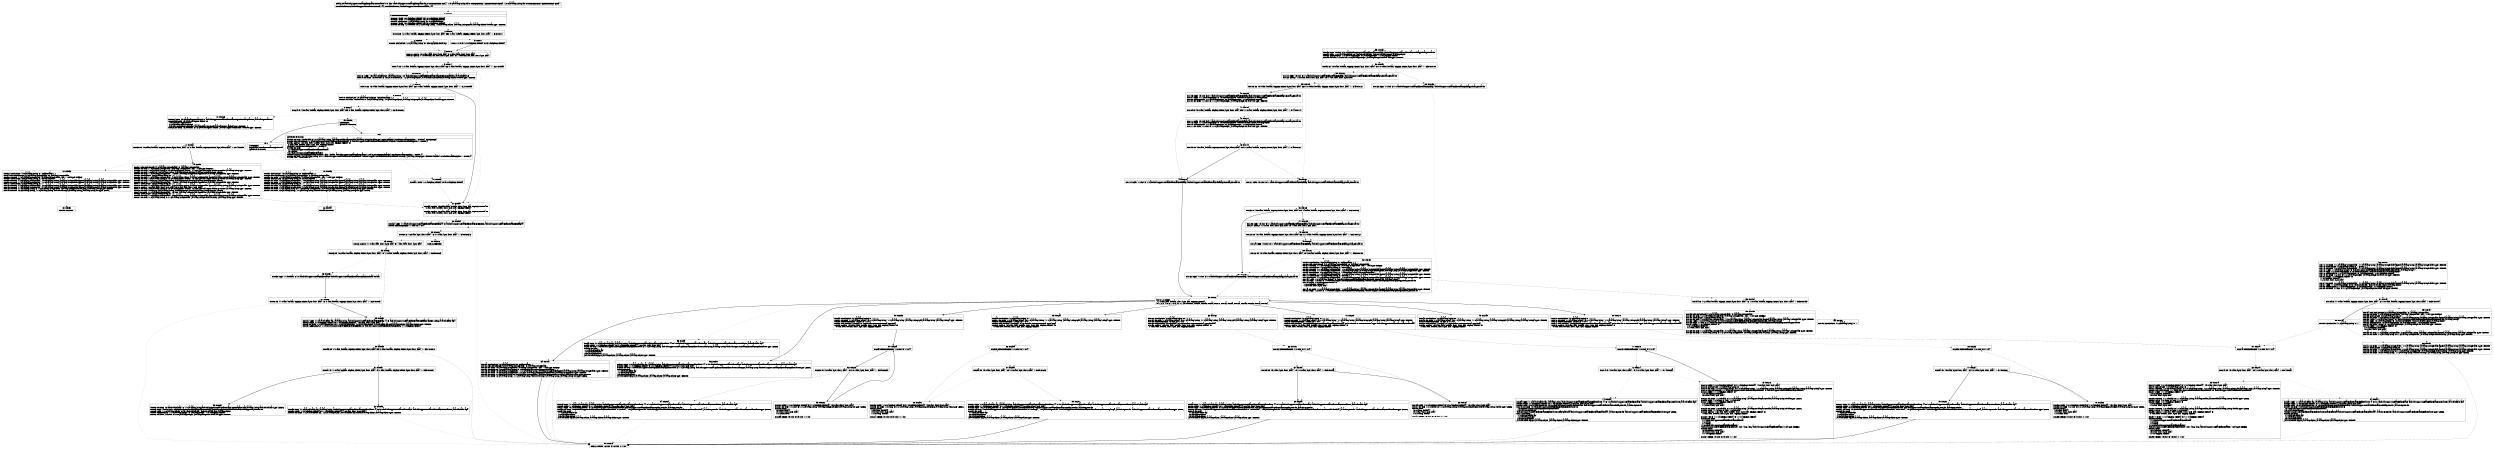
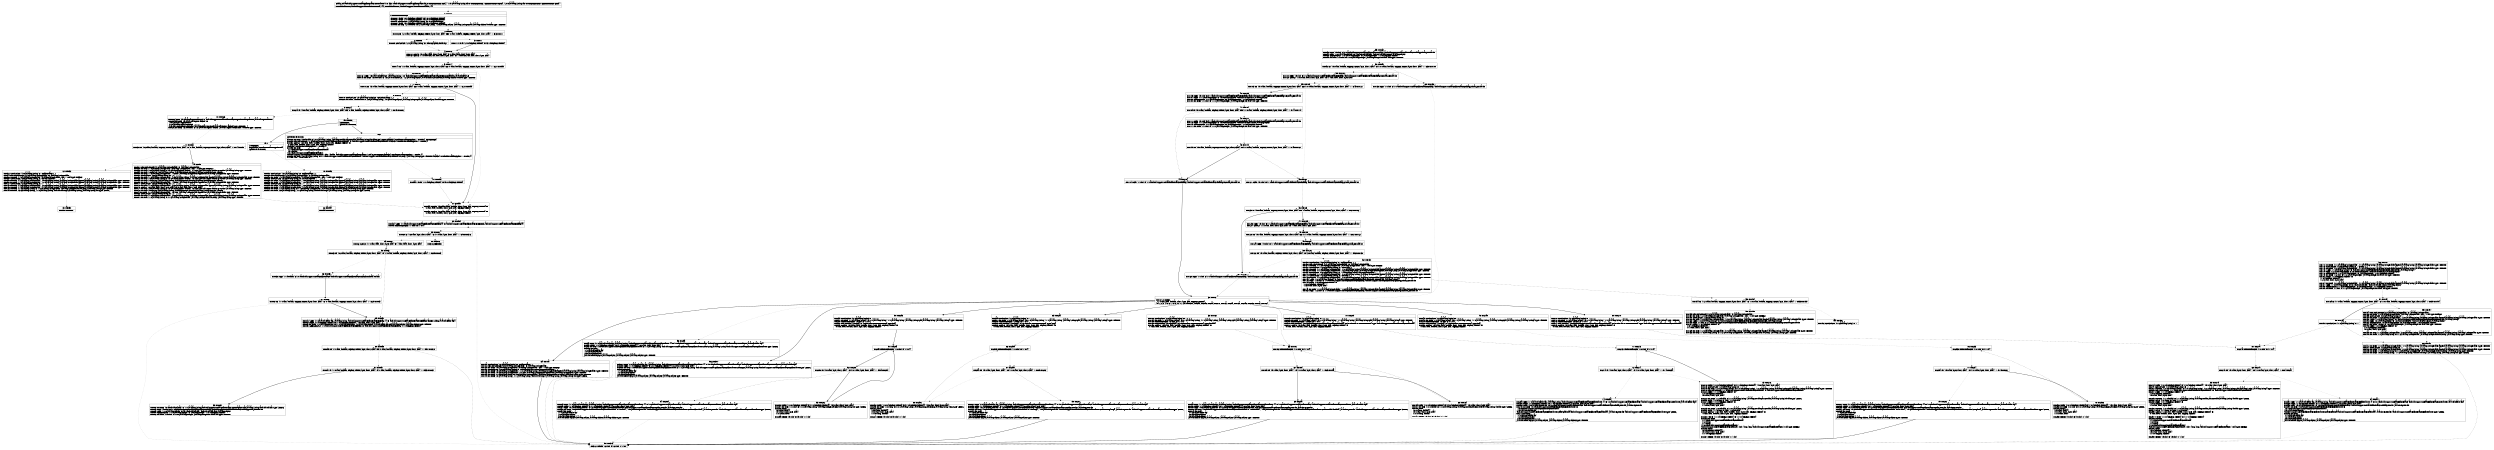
edge "63: 0x01c7" -> "65: 0x01e2": now "63: 0x01c7" -> "66: 0x01ec"
edge "77: 0x0254" -> "79: 0x0261": style bold -> dotted
node "32: 0x00d9": removed
node "89: 0x02c7": text "(r8 I:java.init.Object)" -> "(r8 I:java.lang.Object)"
node "74: 0x023a": text "(r8 I:get.lang.Object)" -> "(r8 I:java.lang.Object)"
